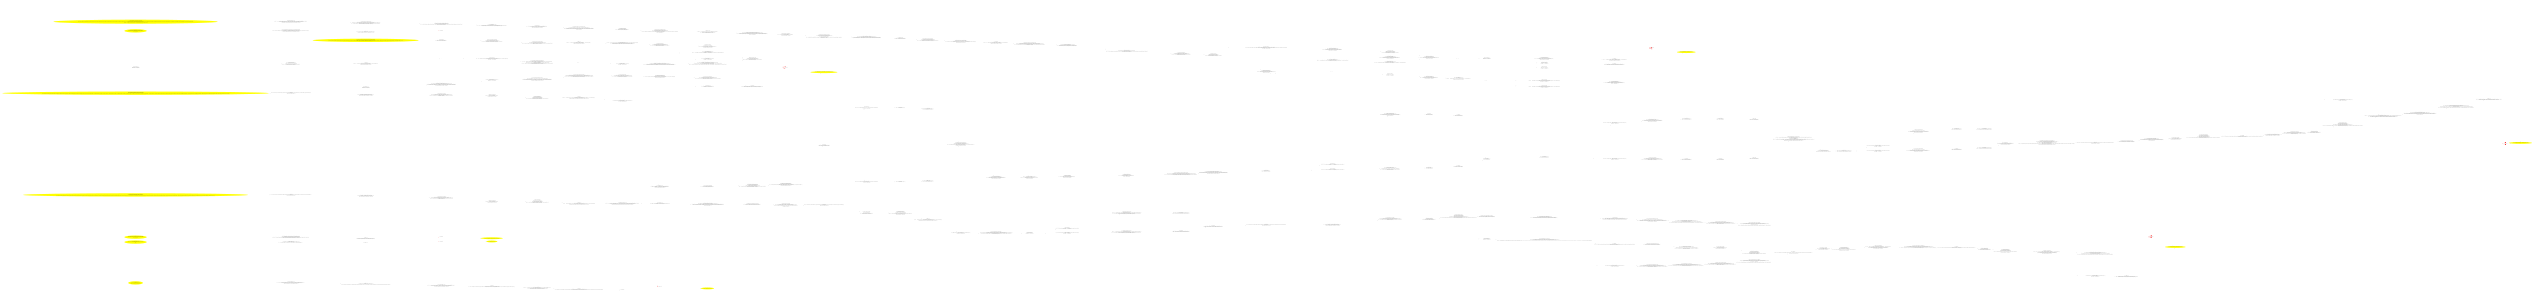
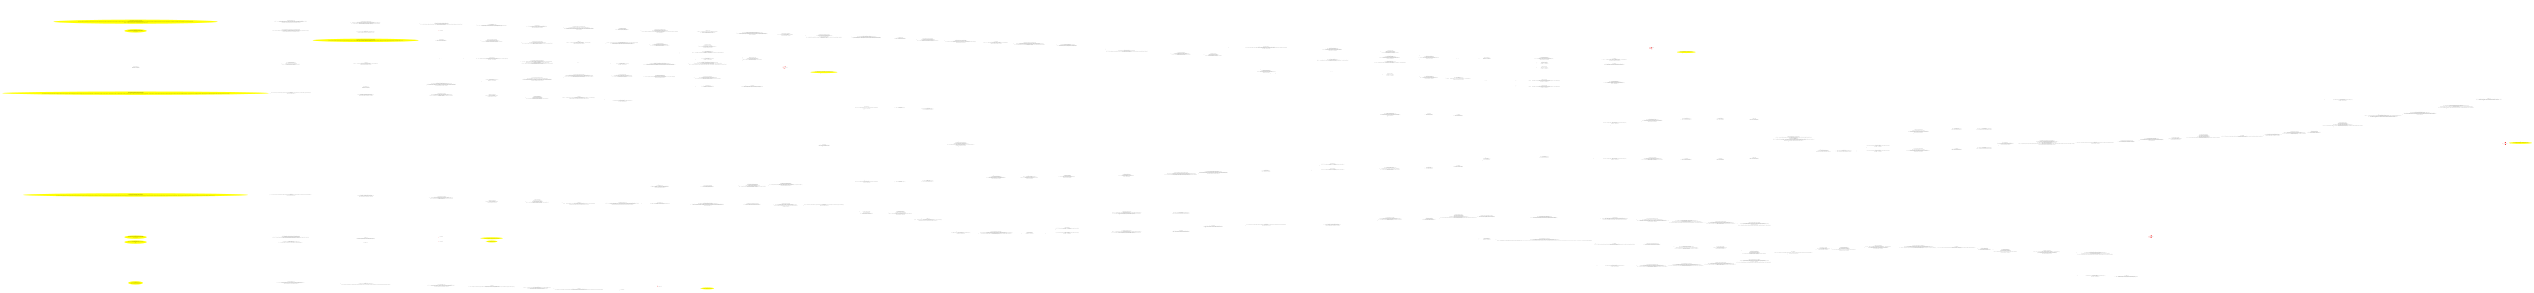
node "2: Exit UpgradeProcessResponse UpgradeController.doUpgrade()": removed
